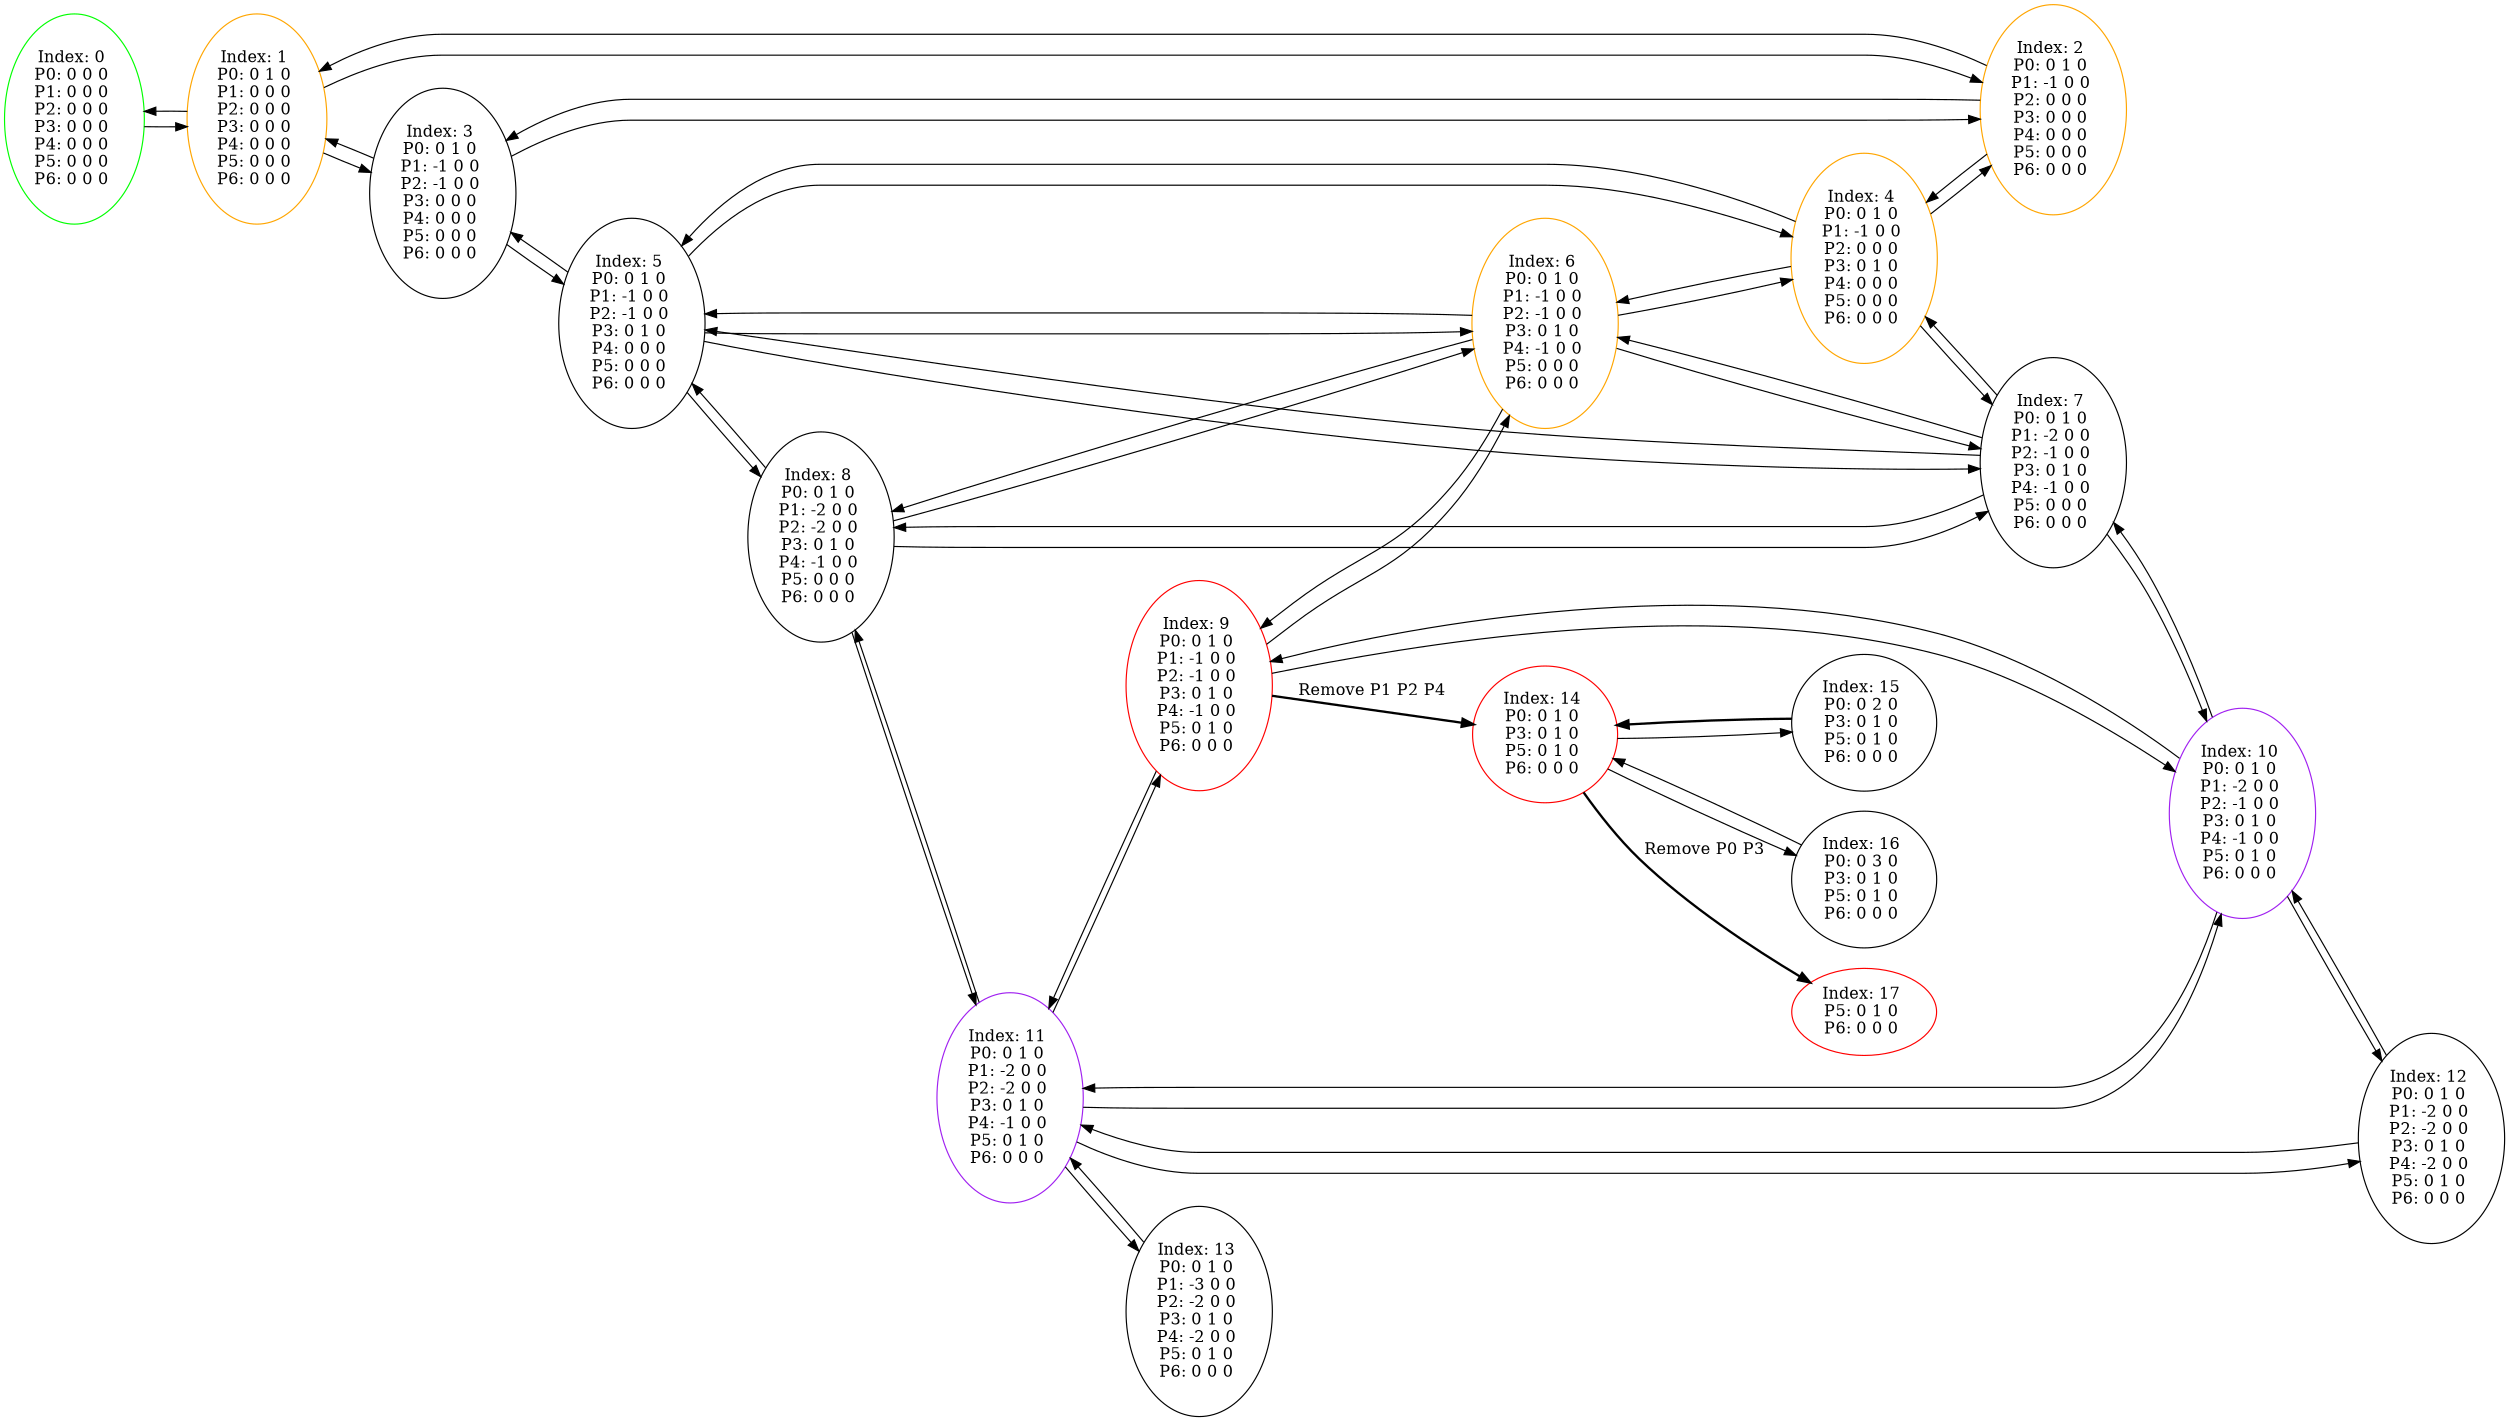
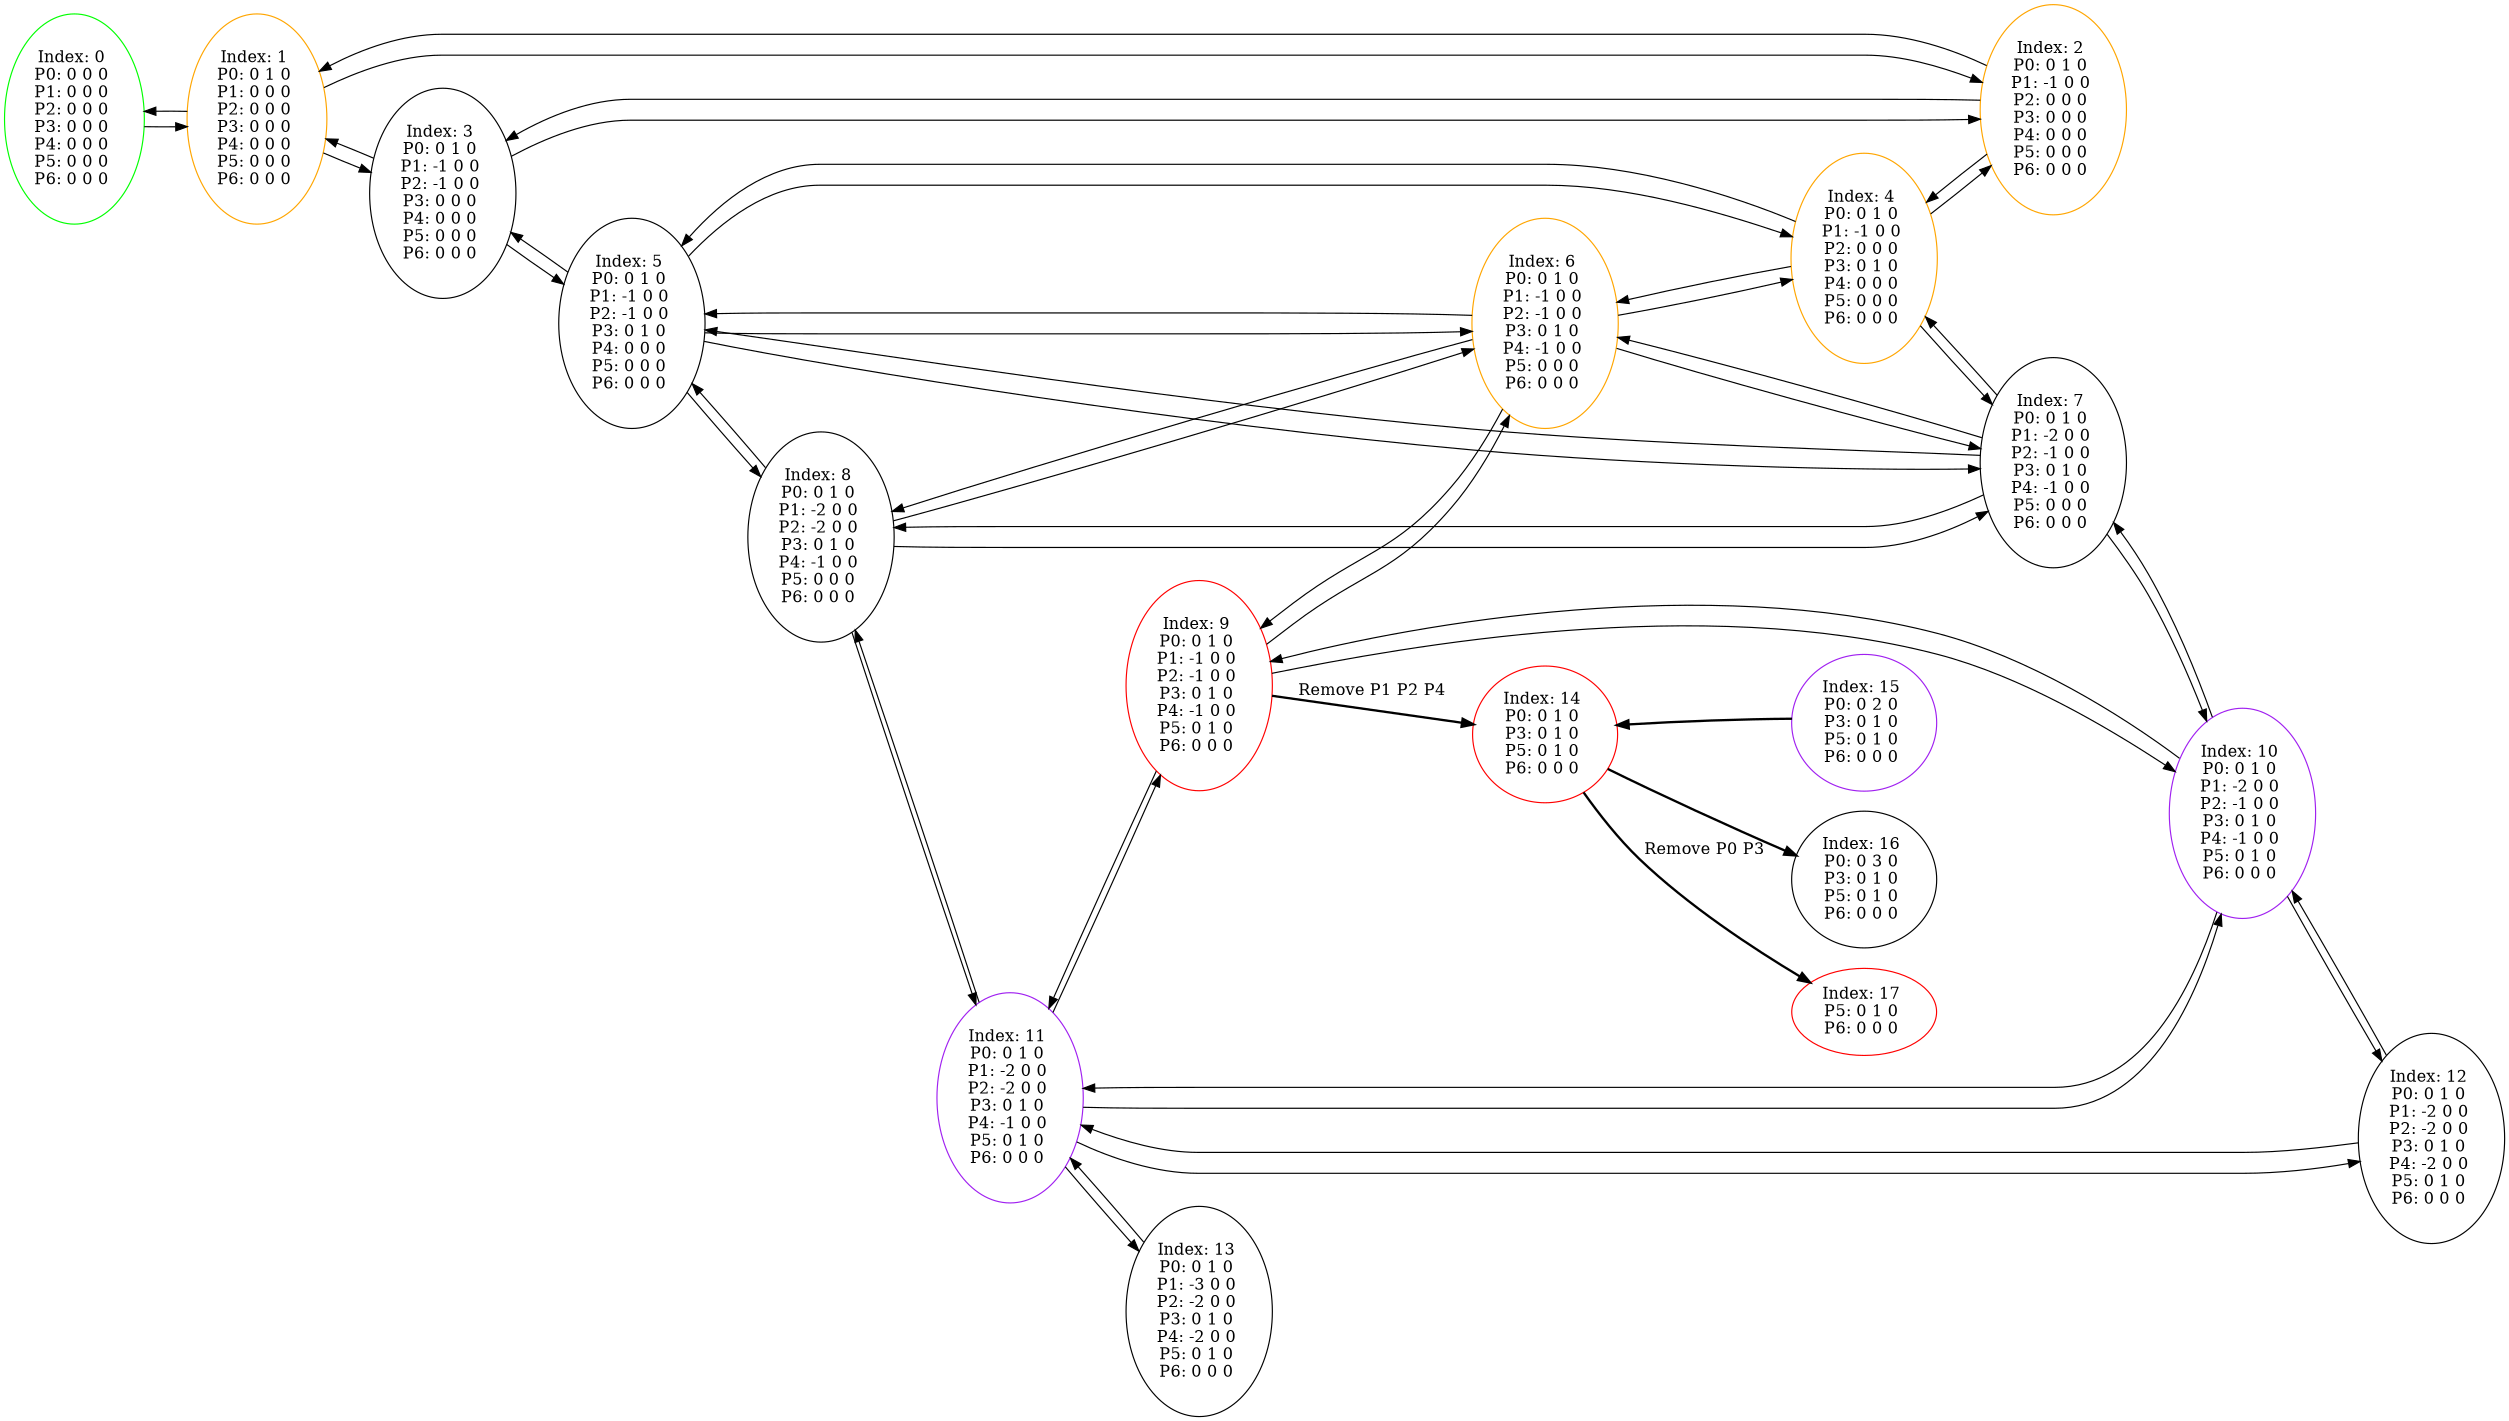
node "Index: 15 P0: 0 2 0 P3: 0 1 0 P5: 0 1 0 P6: 0 0 0": color black -> purple
edge "Index: 14 P0: 0 1 0 P3: 0 1 0 P5: 0 1 0 P6: 0 0 0" -> "Index: 15 P0: 0 2 0 P3: 0 1 0 P5: 0 1 0 P6: 0 0 0": removed
edge "Index: 16 P0: 0 3 0 P3: 0 1 0 P5: 0 1 0 P6: 0 0 0" -> "Index: 14 P0: 0 1 0 P3: 0 1 0 P5: 0 1 0 P6: 0 0 0": removed
edge "Index: 14 P0: 0 1 0 P3: 0 1 0 P5: 0 1 0 P6: 0 0 0" -> "Index: 16 P0: 0 3 0 P3: 0 1 0 P5: 0 1 0 P6: 0 0 0": style solid -> bold
